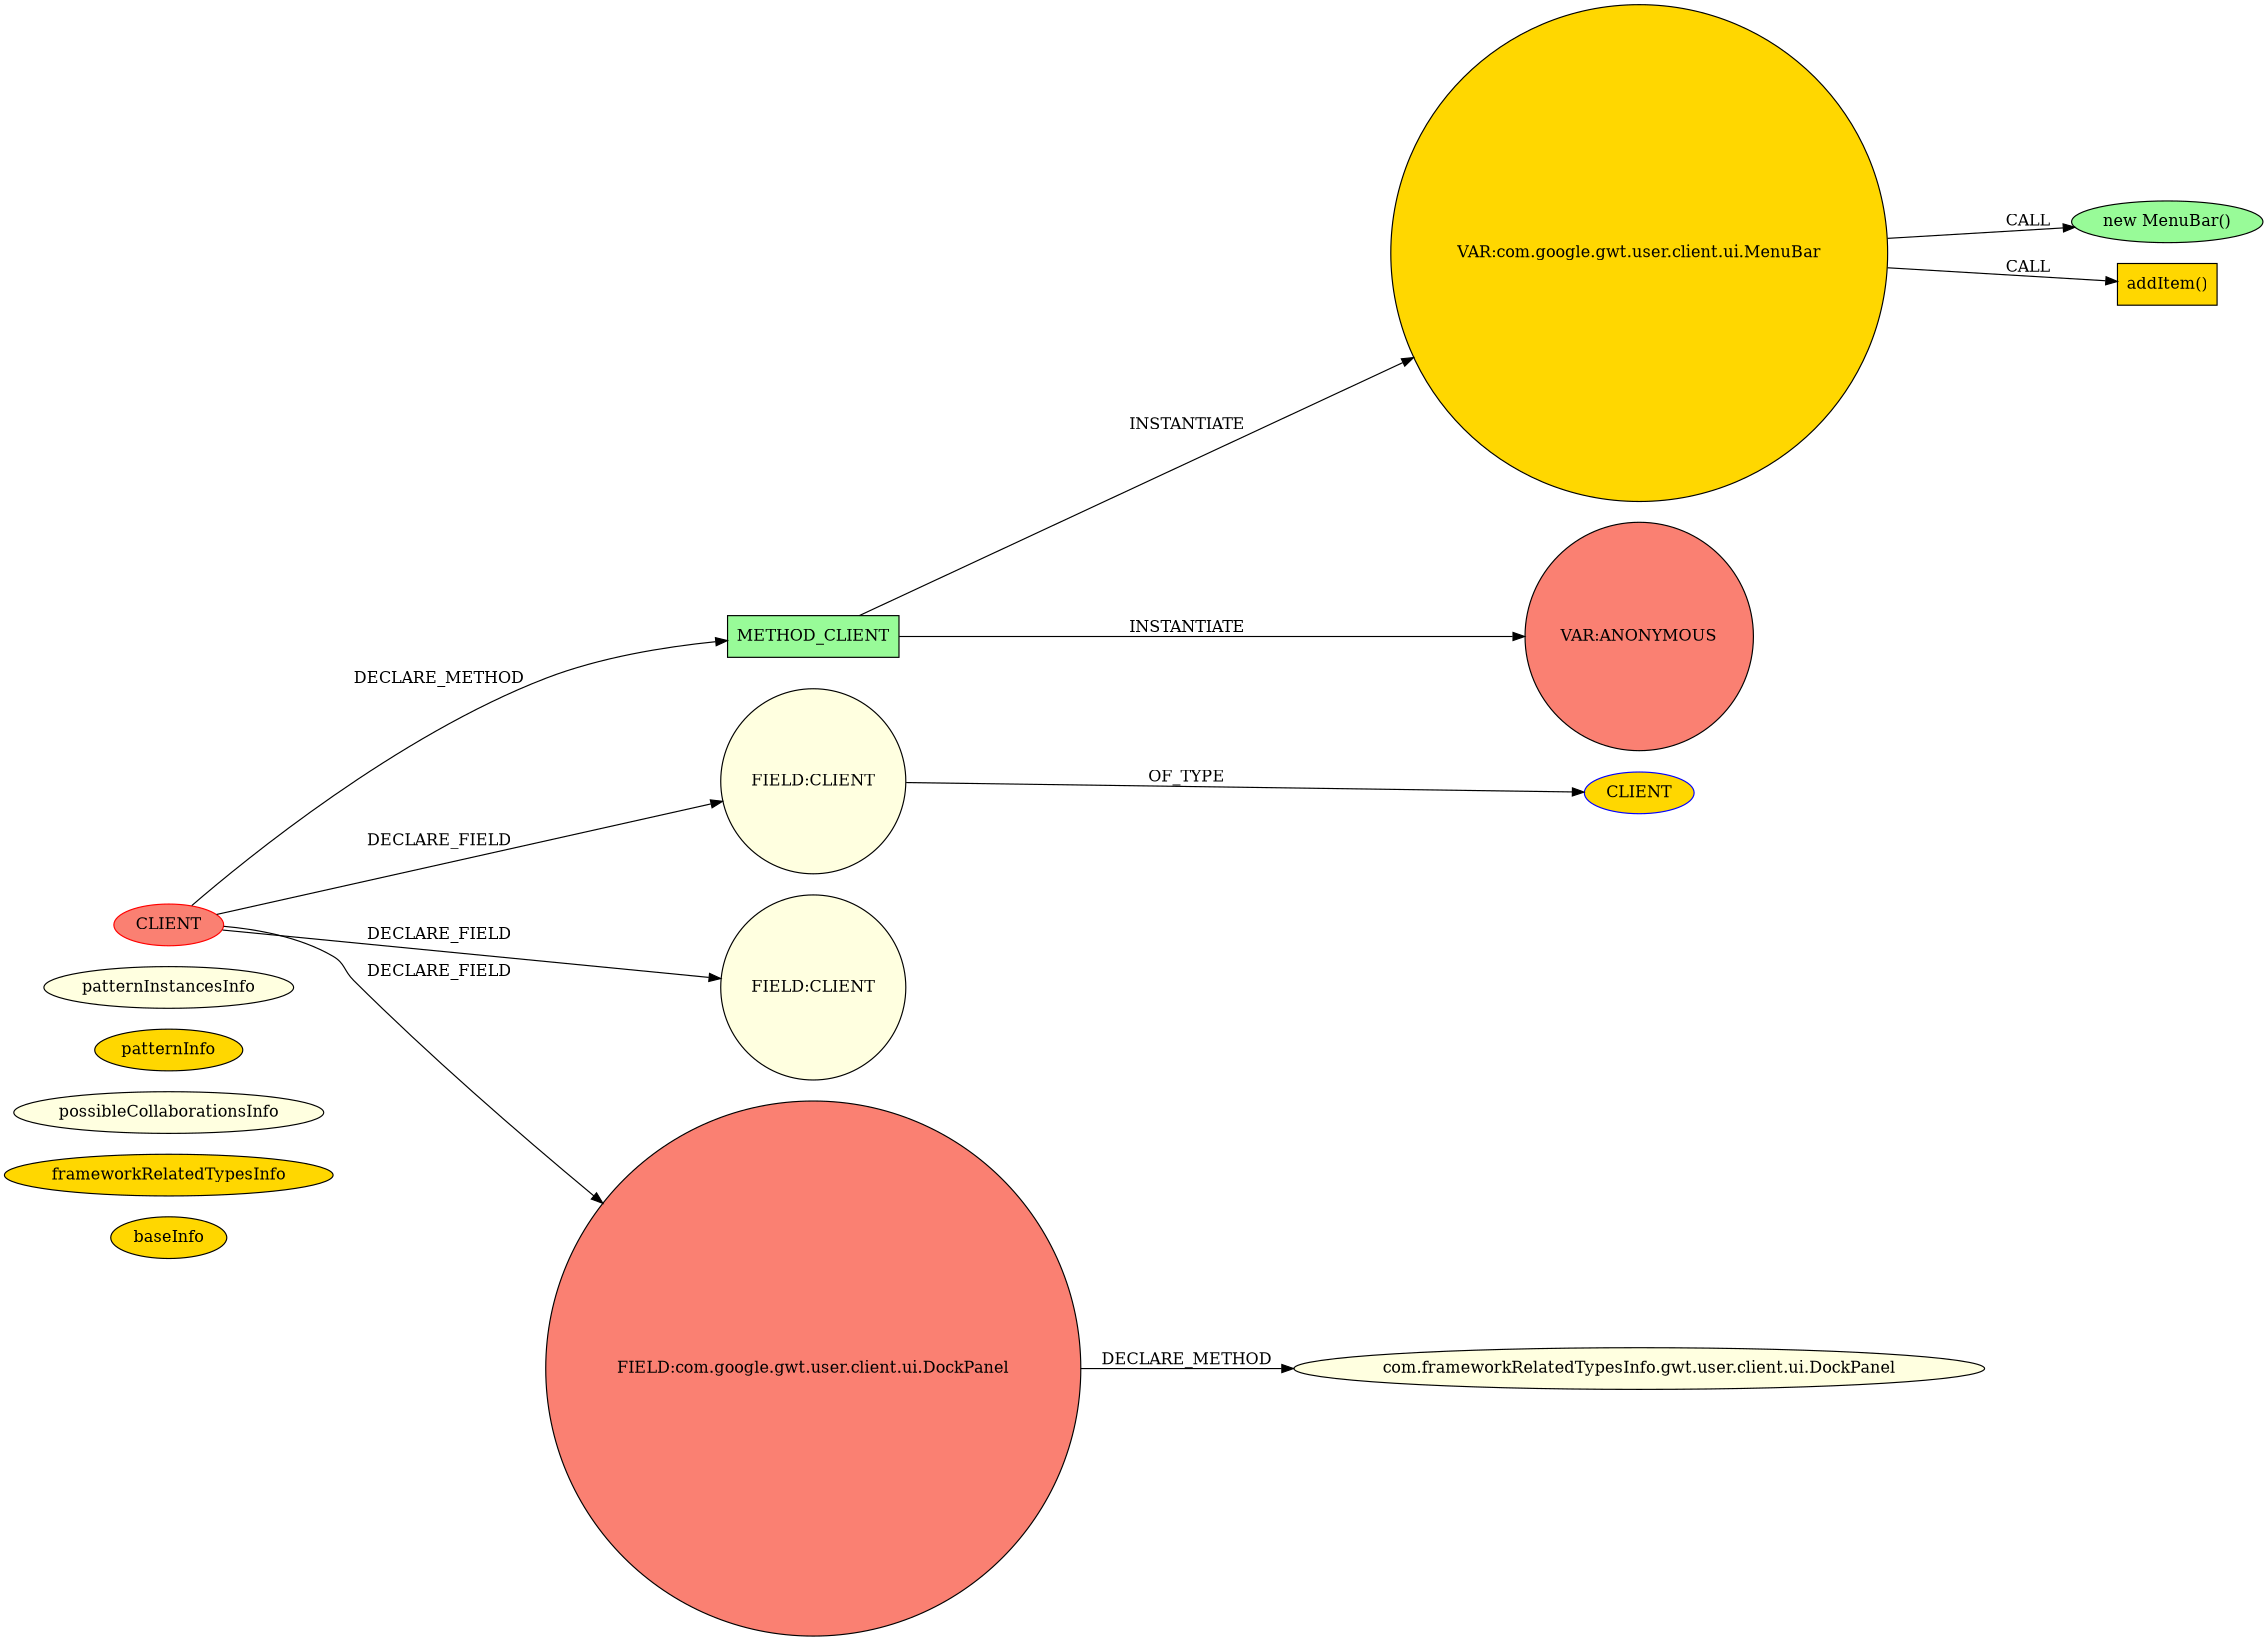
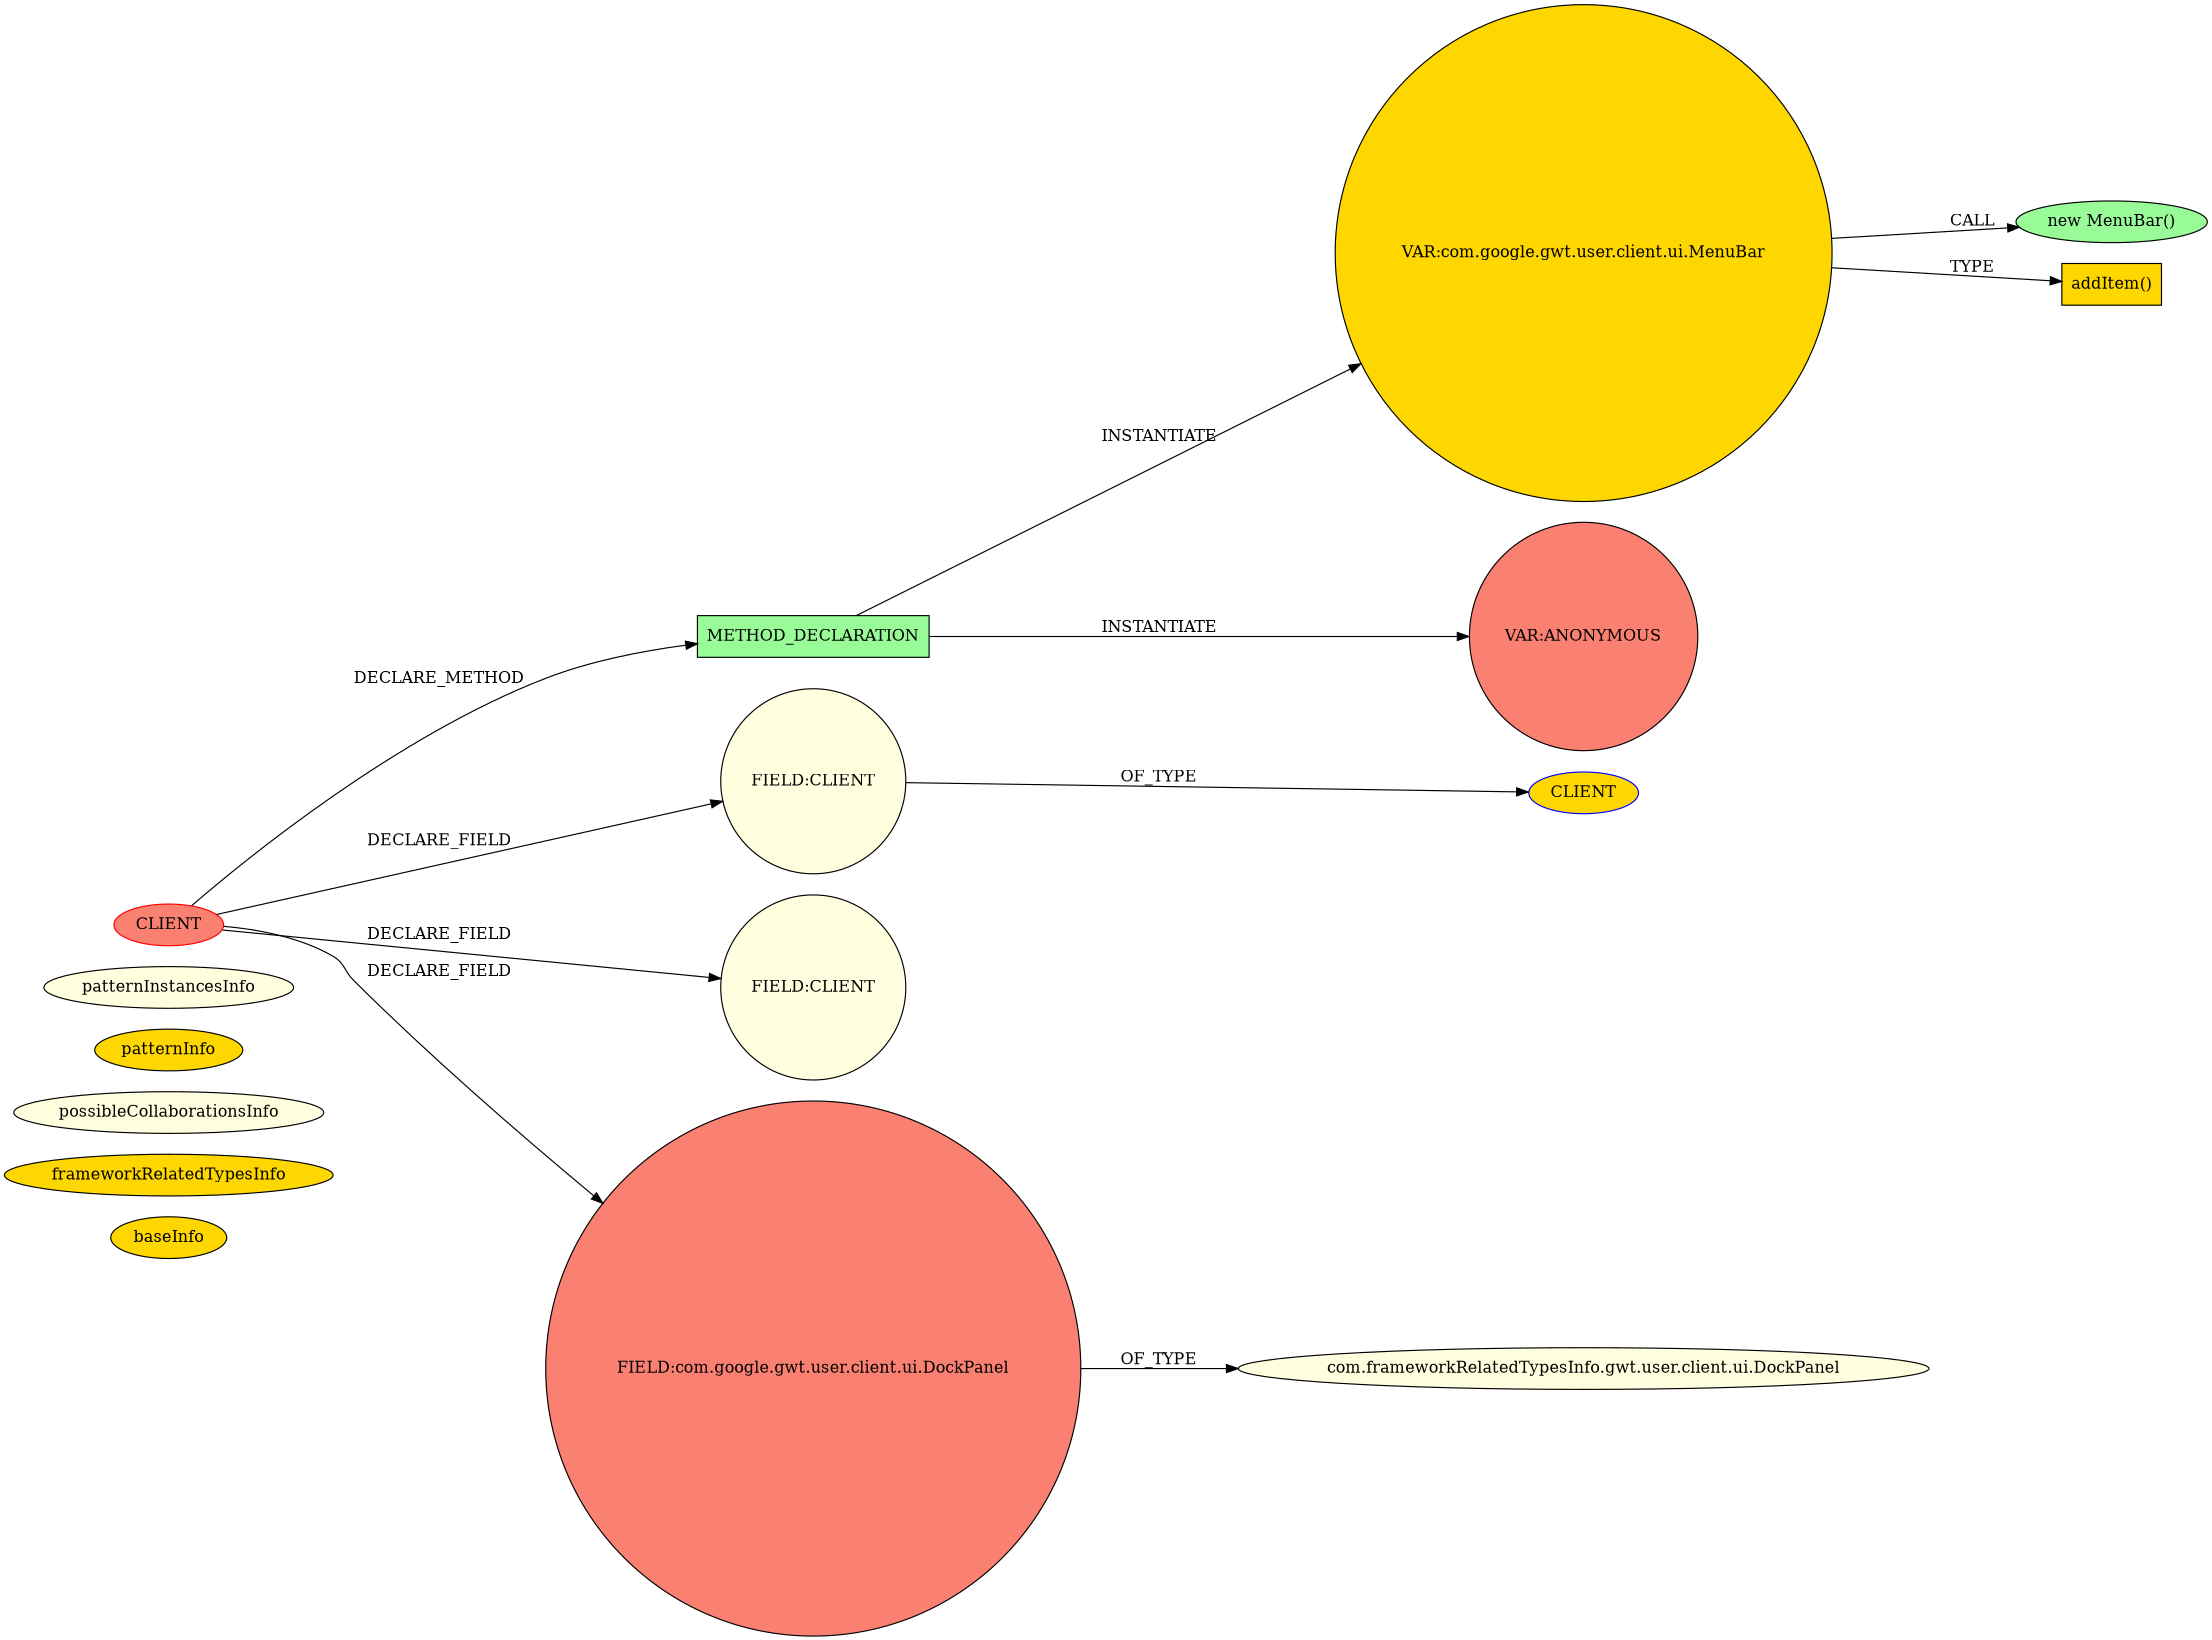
edge "VAR:com.google.gwt.user.client.ui.MenuBar" -> "addItem()": label "CALL" -> "TYPE"
node "METHOD_CLIENT": label "METHOD_CLIENT" -> "METHOD_DECLARATION"
edge "FIELD:com.google.gwt.user.client.ui.DockPanel" -> "com.frameworkRelatedTypesInfo.gwt.user.client.ui.DockPanel": label "DECLARE_METHOD" -> "OF_TYPE"
